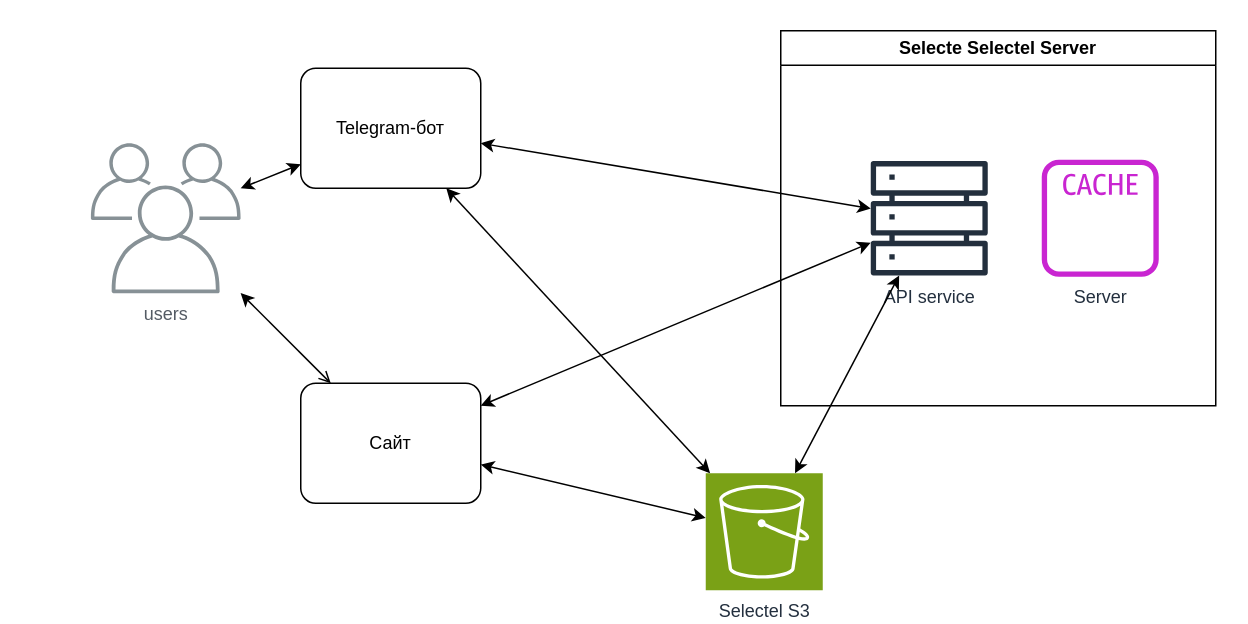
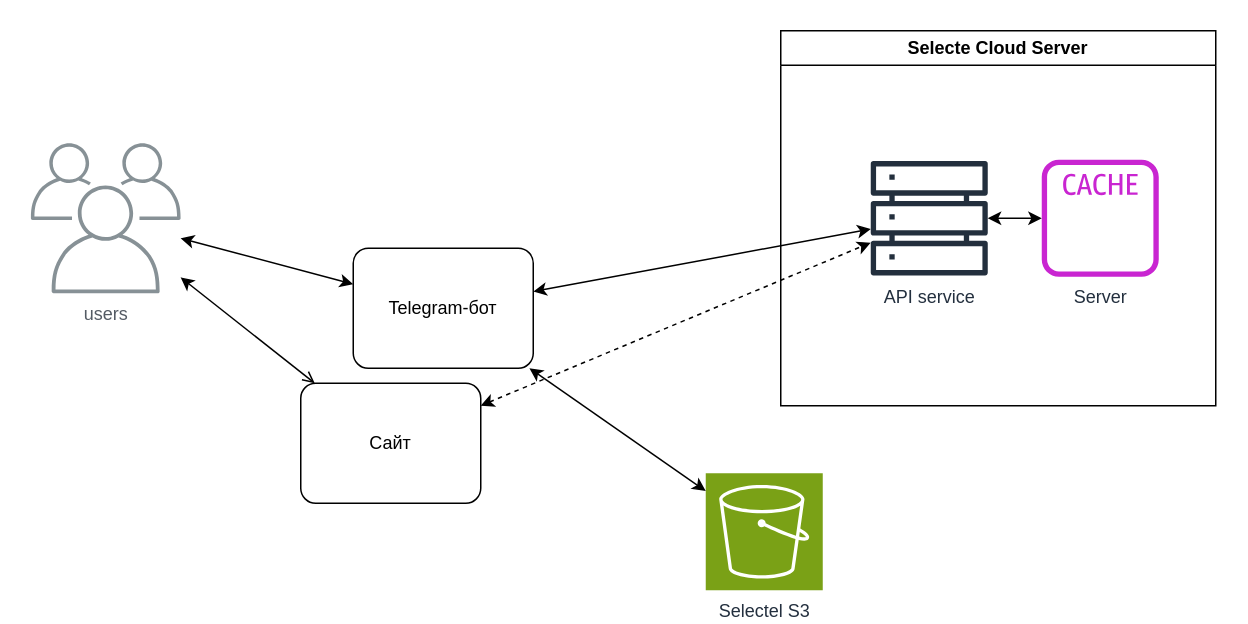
node "Selecte Selectel Server": label "Selecte Selectel Server" -> "Selecte Cloud Server"
node "Telegram-бот": moved (391, 128) -> (443, 308)
node "users": moved (166, 218) -> (106, 218)
edge "API service" -- "Сайт": style solid -> dashed
edge "API service" -- "Selectel S3": now "API service" -- "Server"
edge "Сайт" -- "Selectel S3": removed
